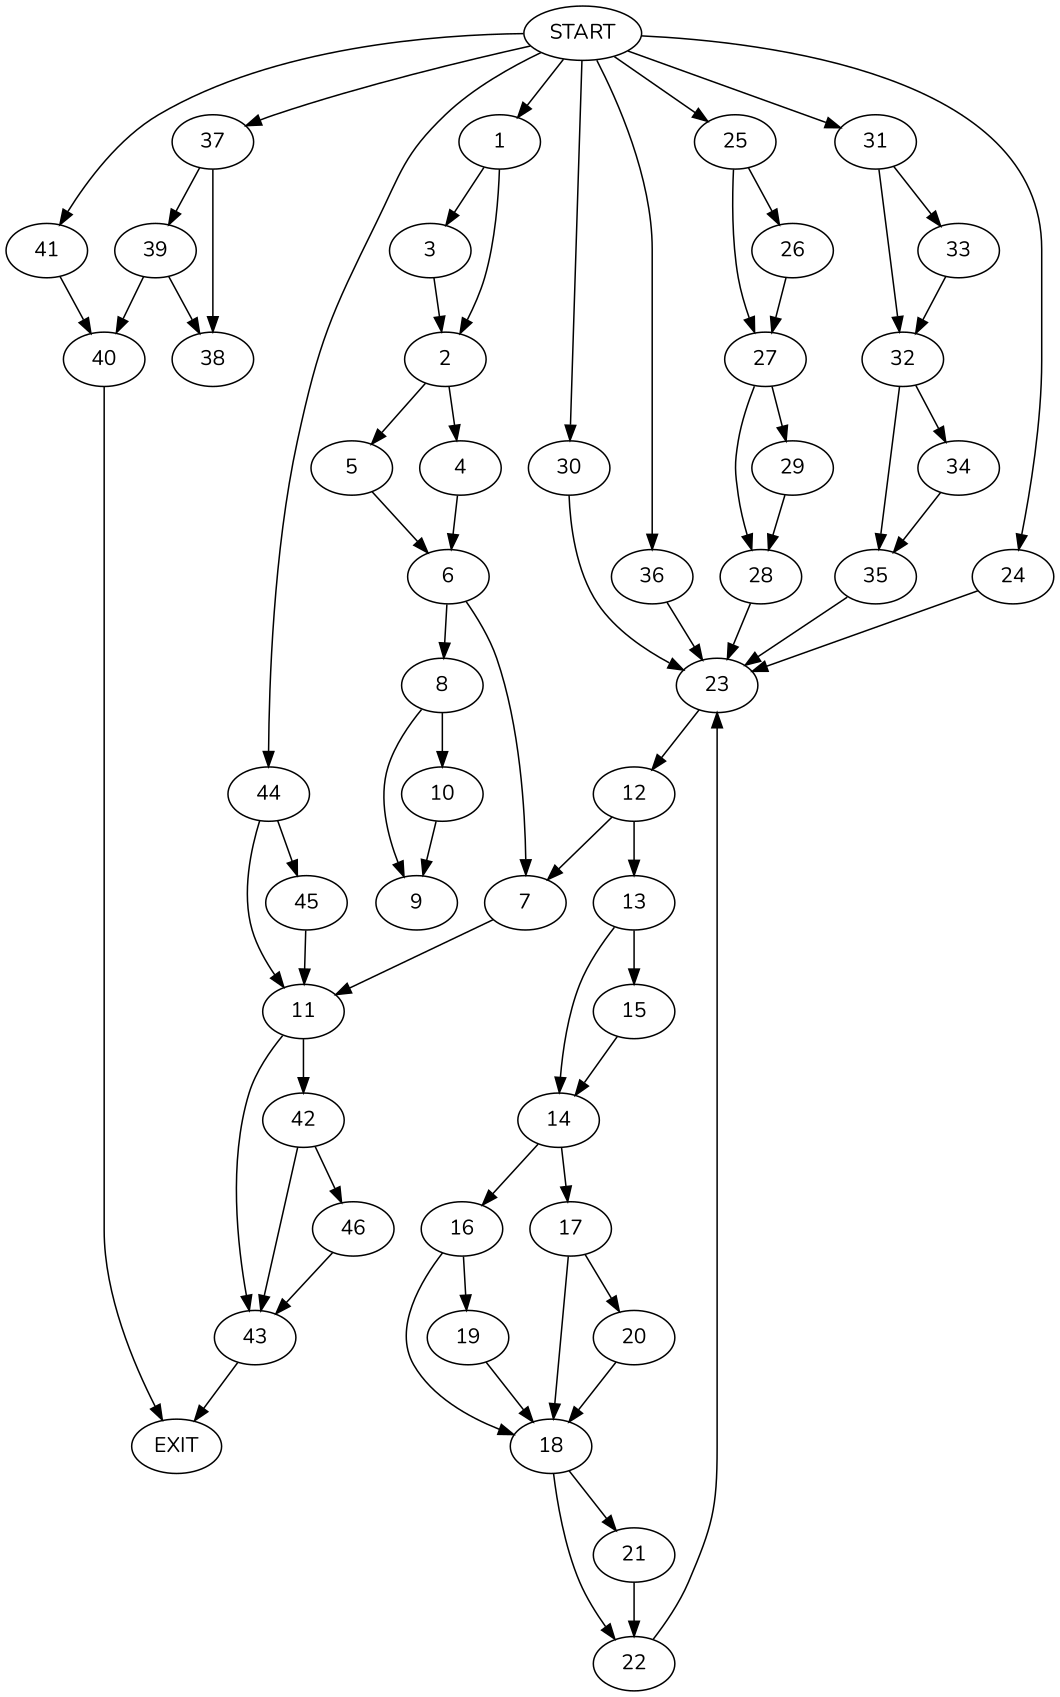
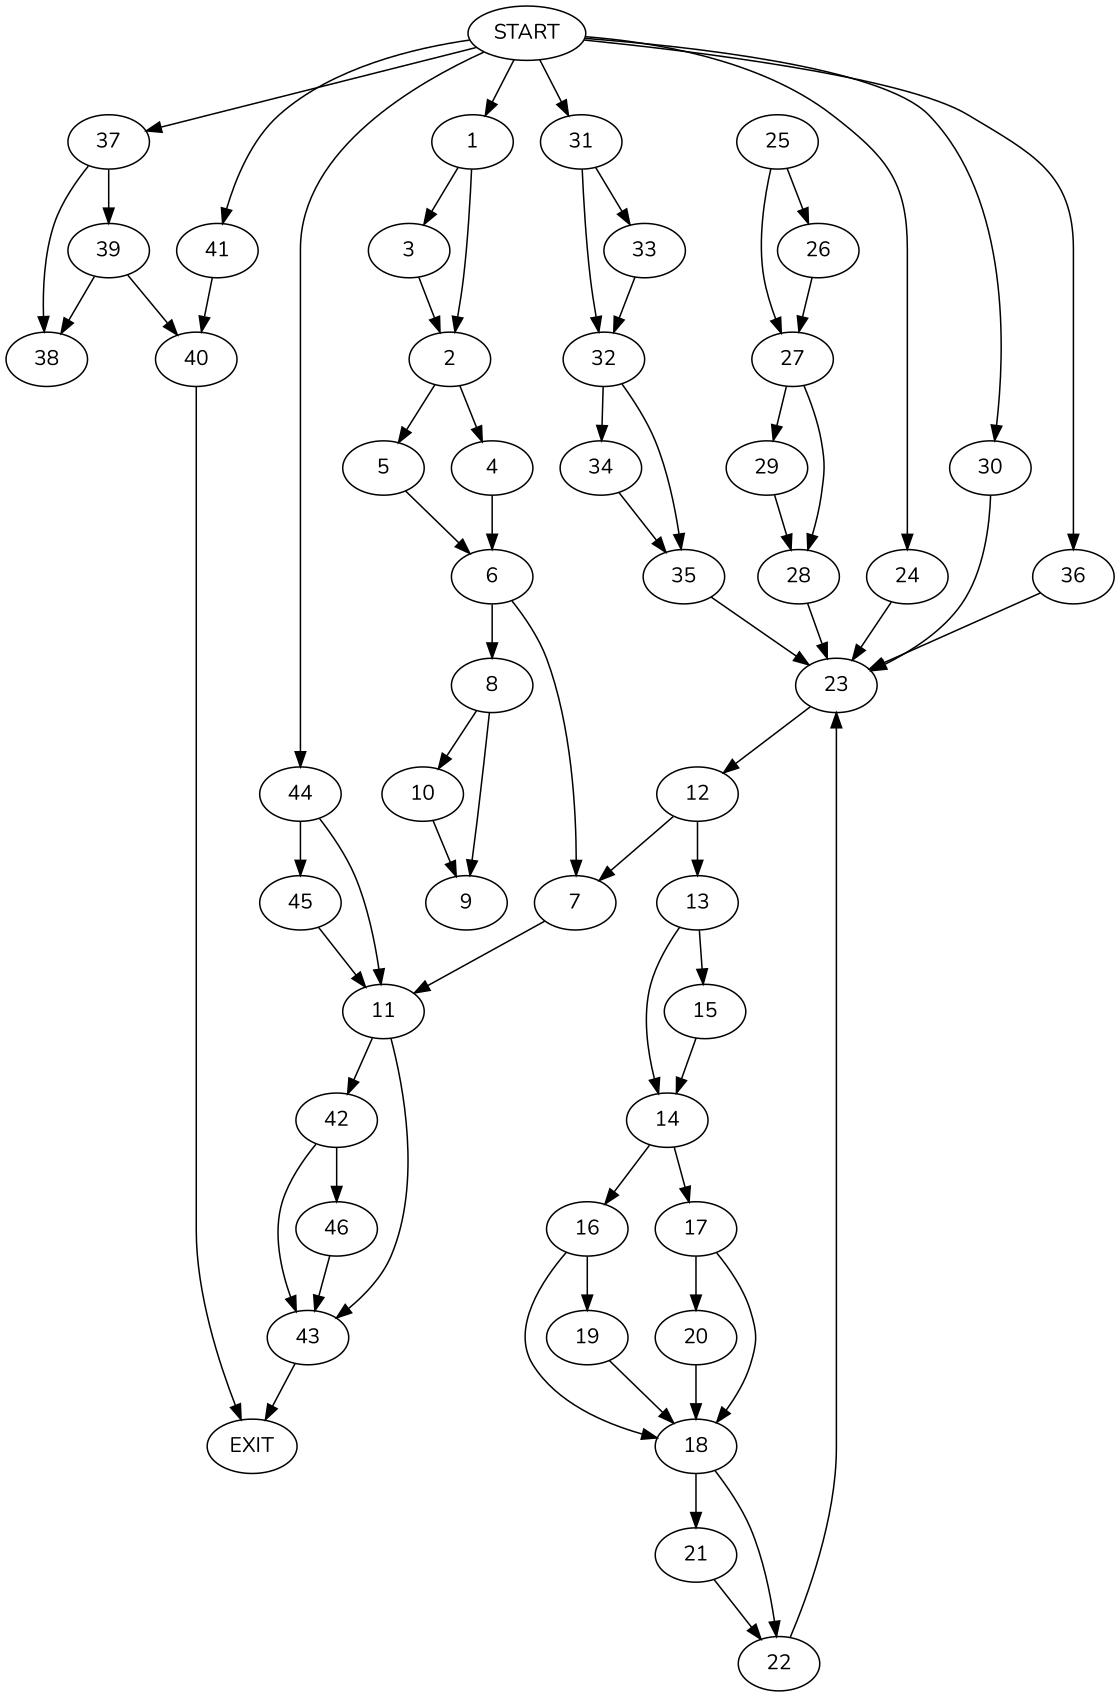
edge "START" -> "25": removed
